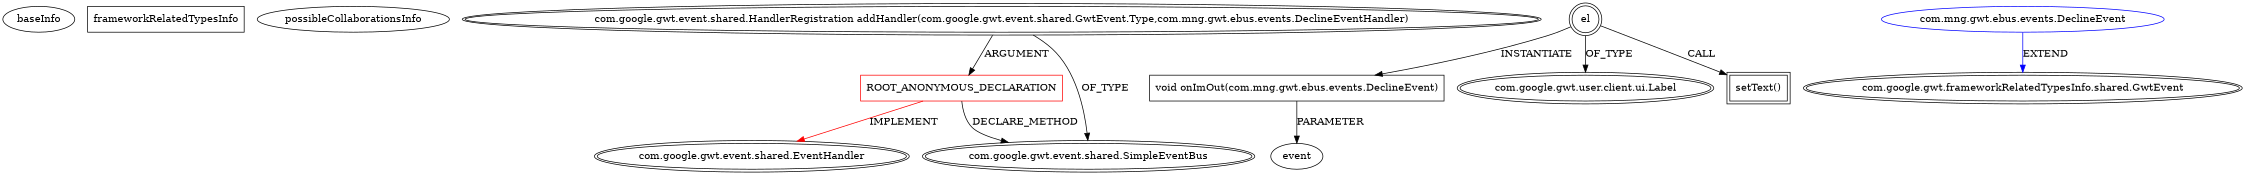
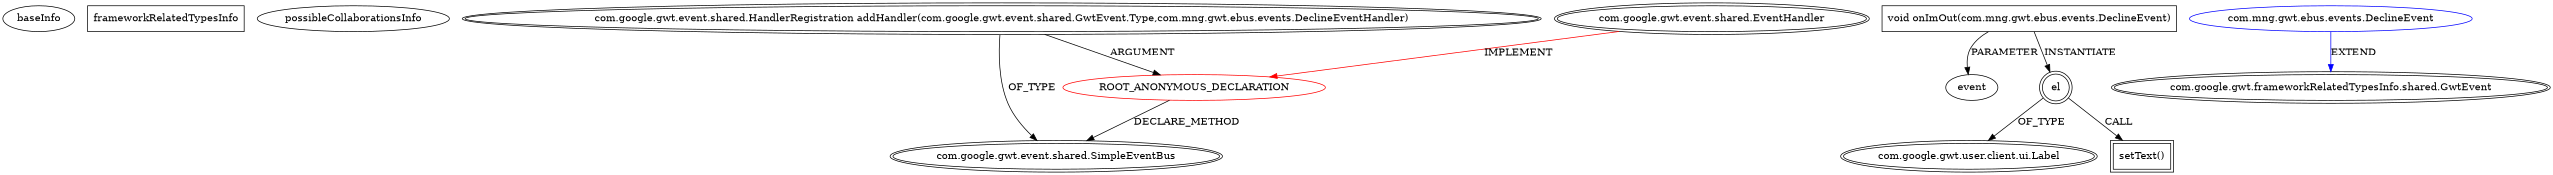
edge "el" -> "void onImOut(com.mng.gwt.ebus.events.DeclineEvent)": reversed
node "ROOT_ANONYMOUS_DECLARATION": shape box -> ellipse
edge "ROOT_ANONYMOUS_DECLARATION" -> "com.google.gwt.event.shared.EventHandler": reversed
